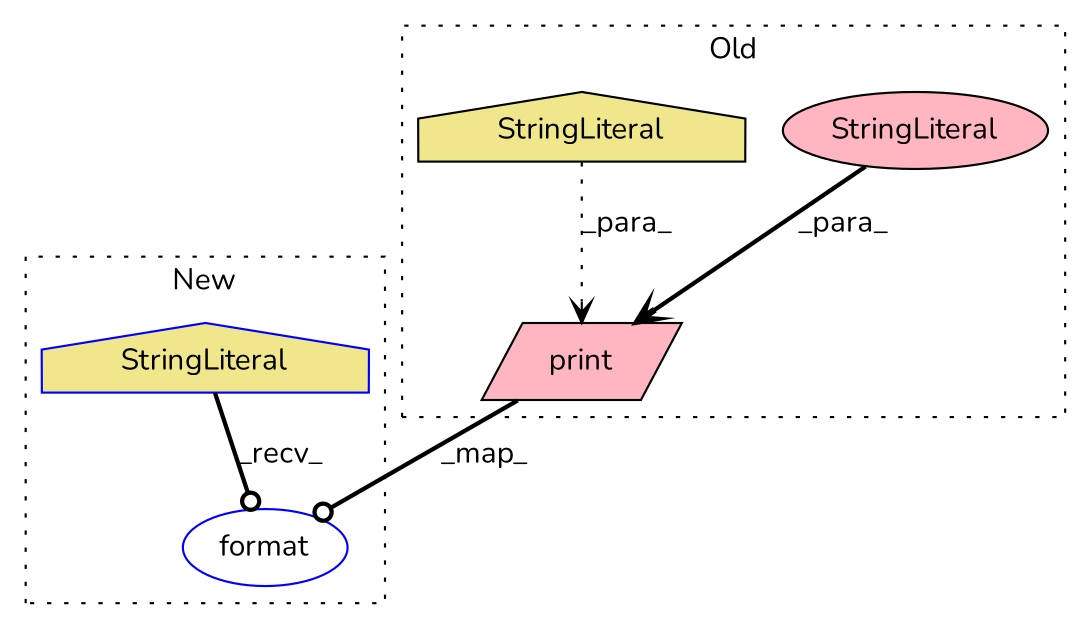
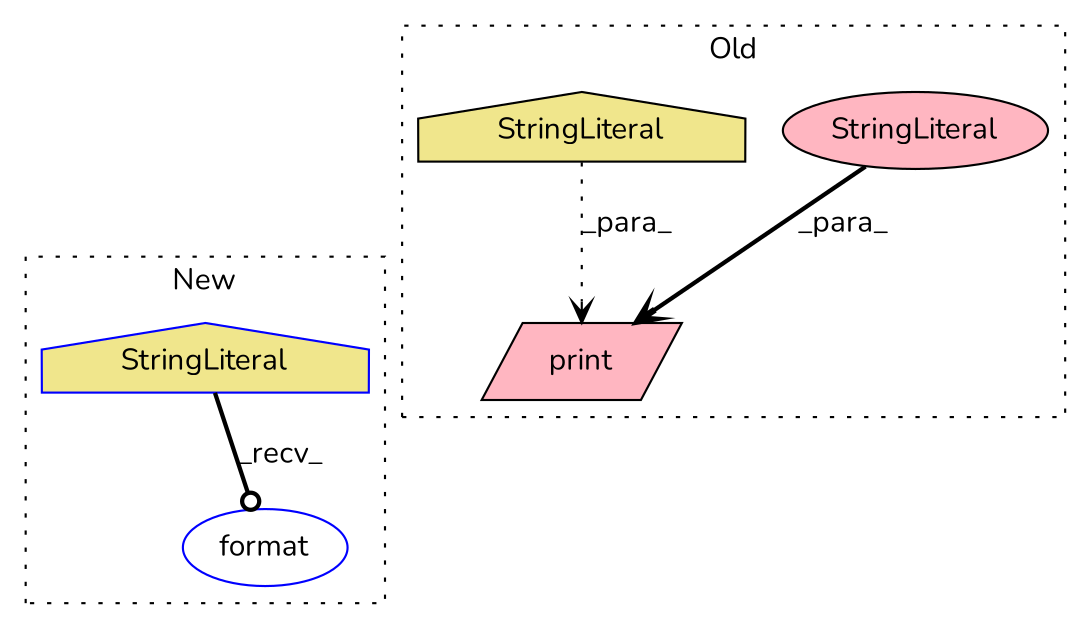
edge "print" -> "format": removed, label "_map_"
